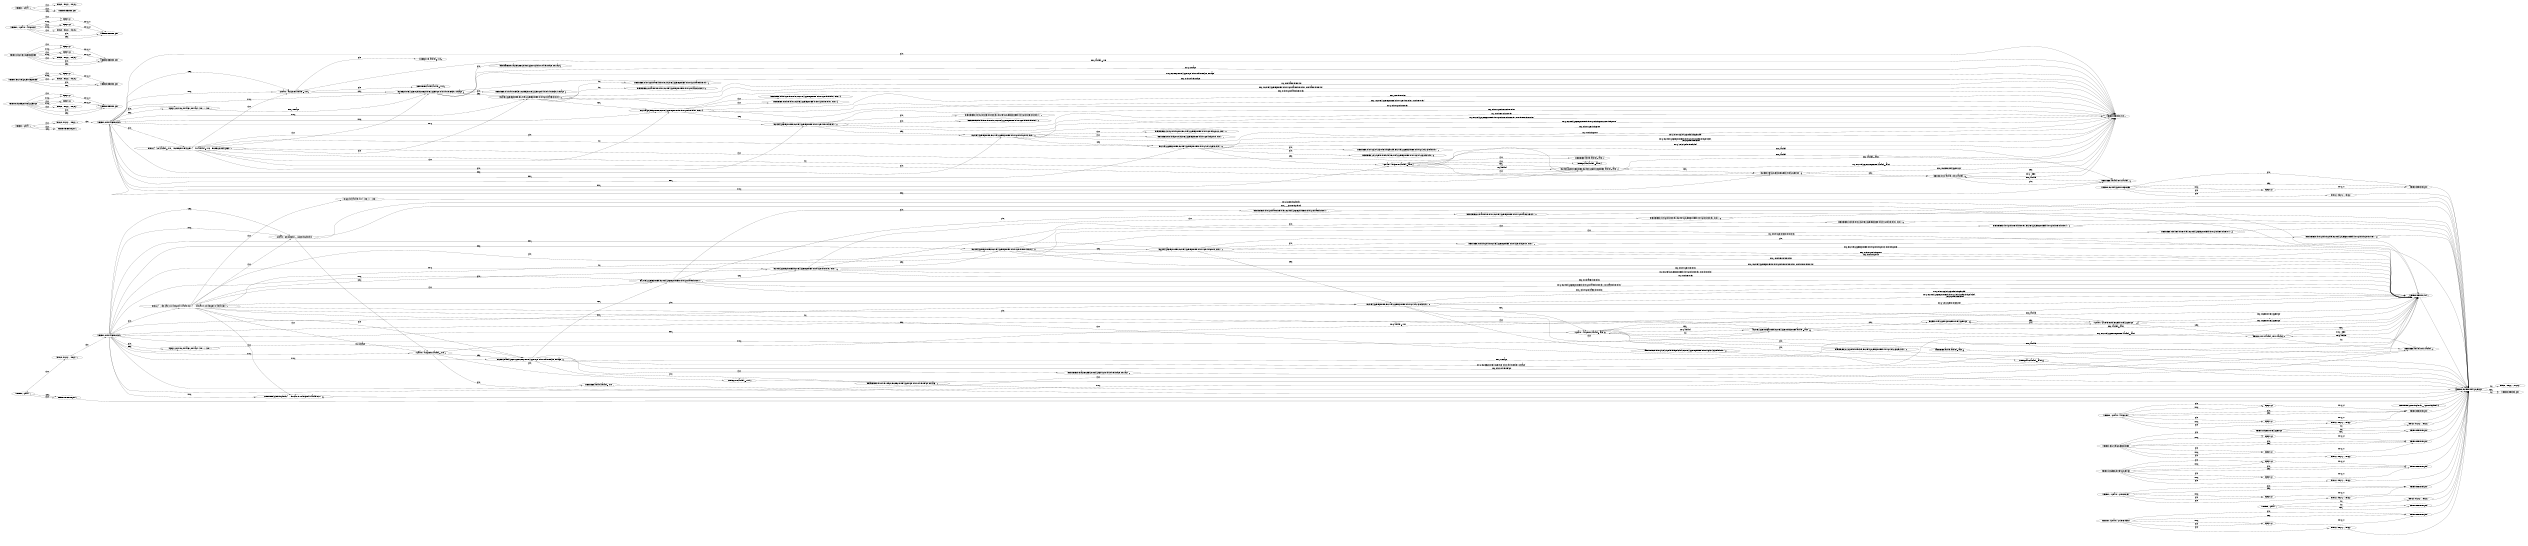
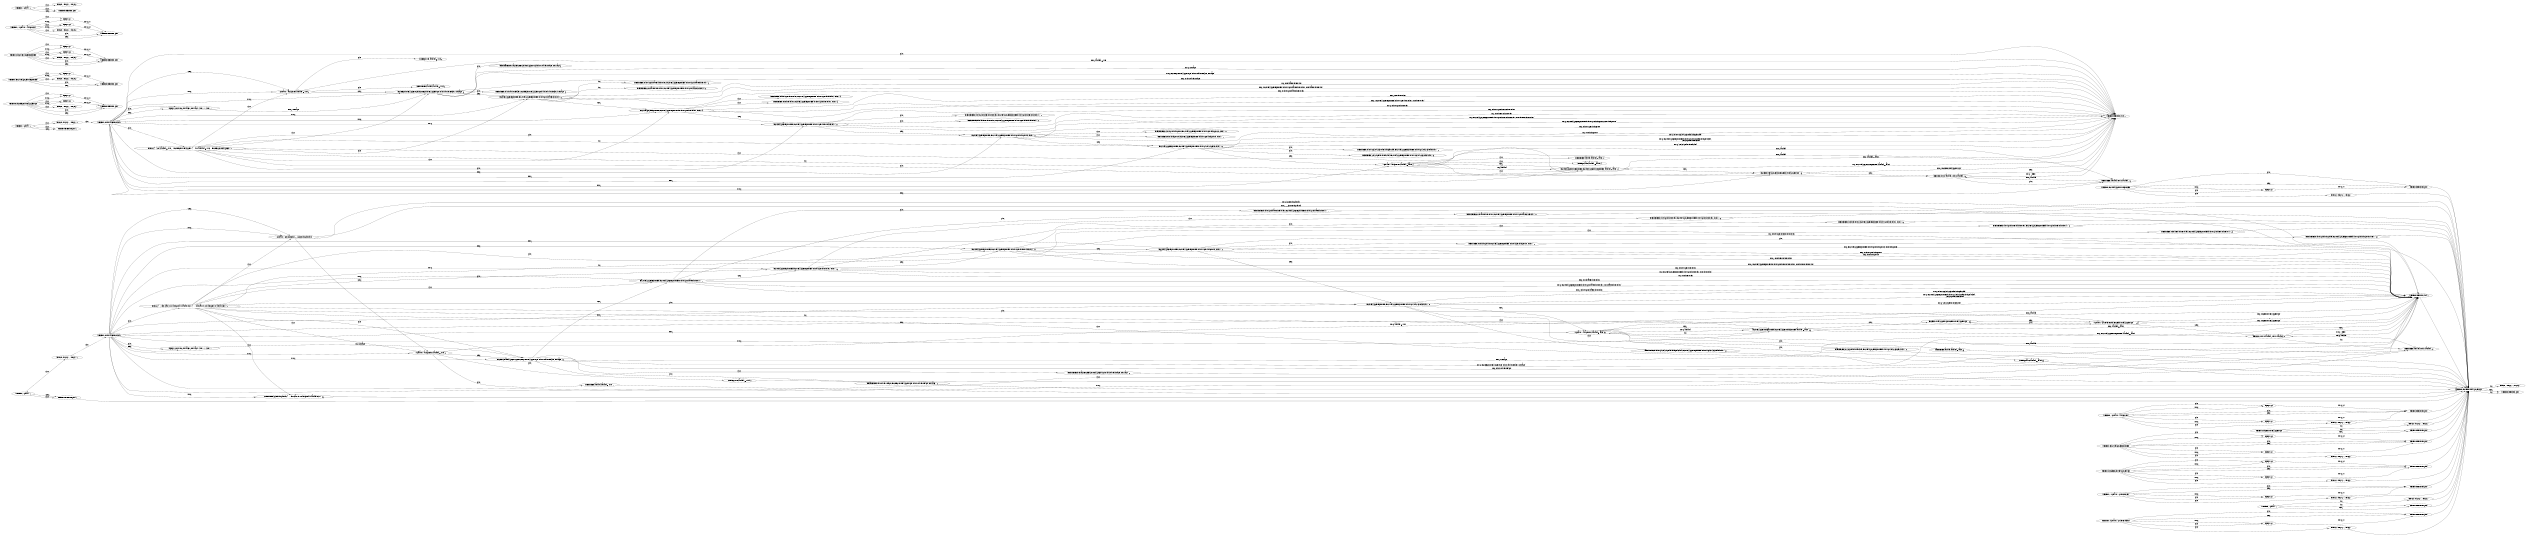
node "<(LOCAL,bool handled: bool)<SUB>11</SUB>>": removed
node "(IDENTIFIER,ipc_nesting_level_,++ipc_nesting_level_)": removed
